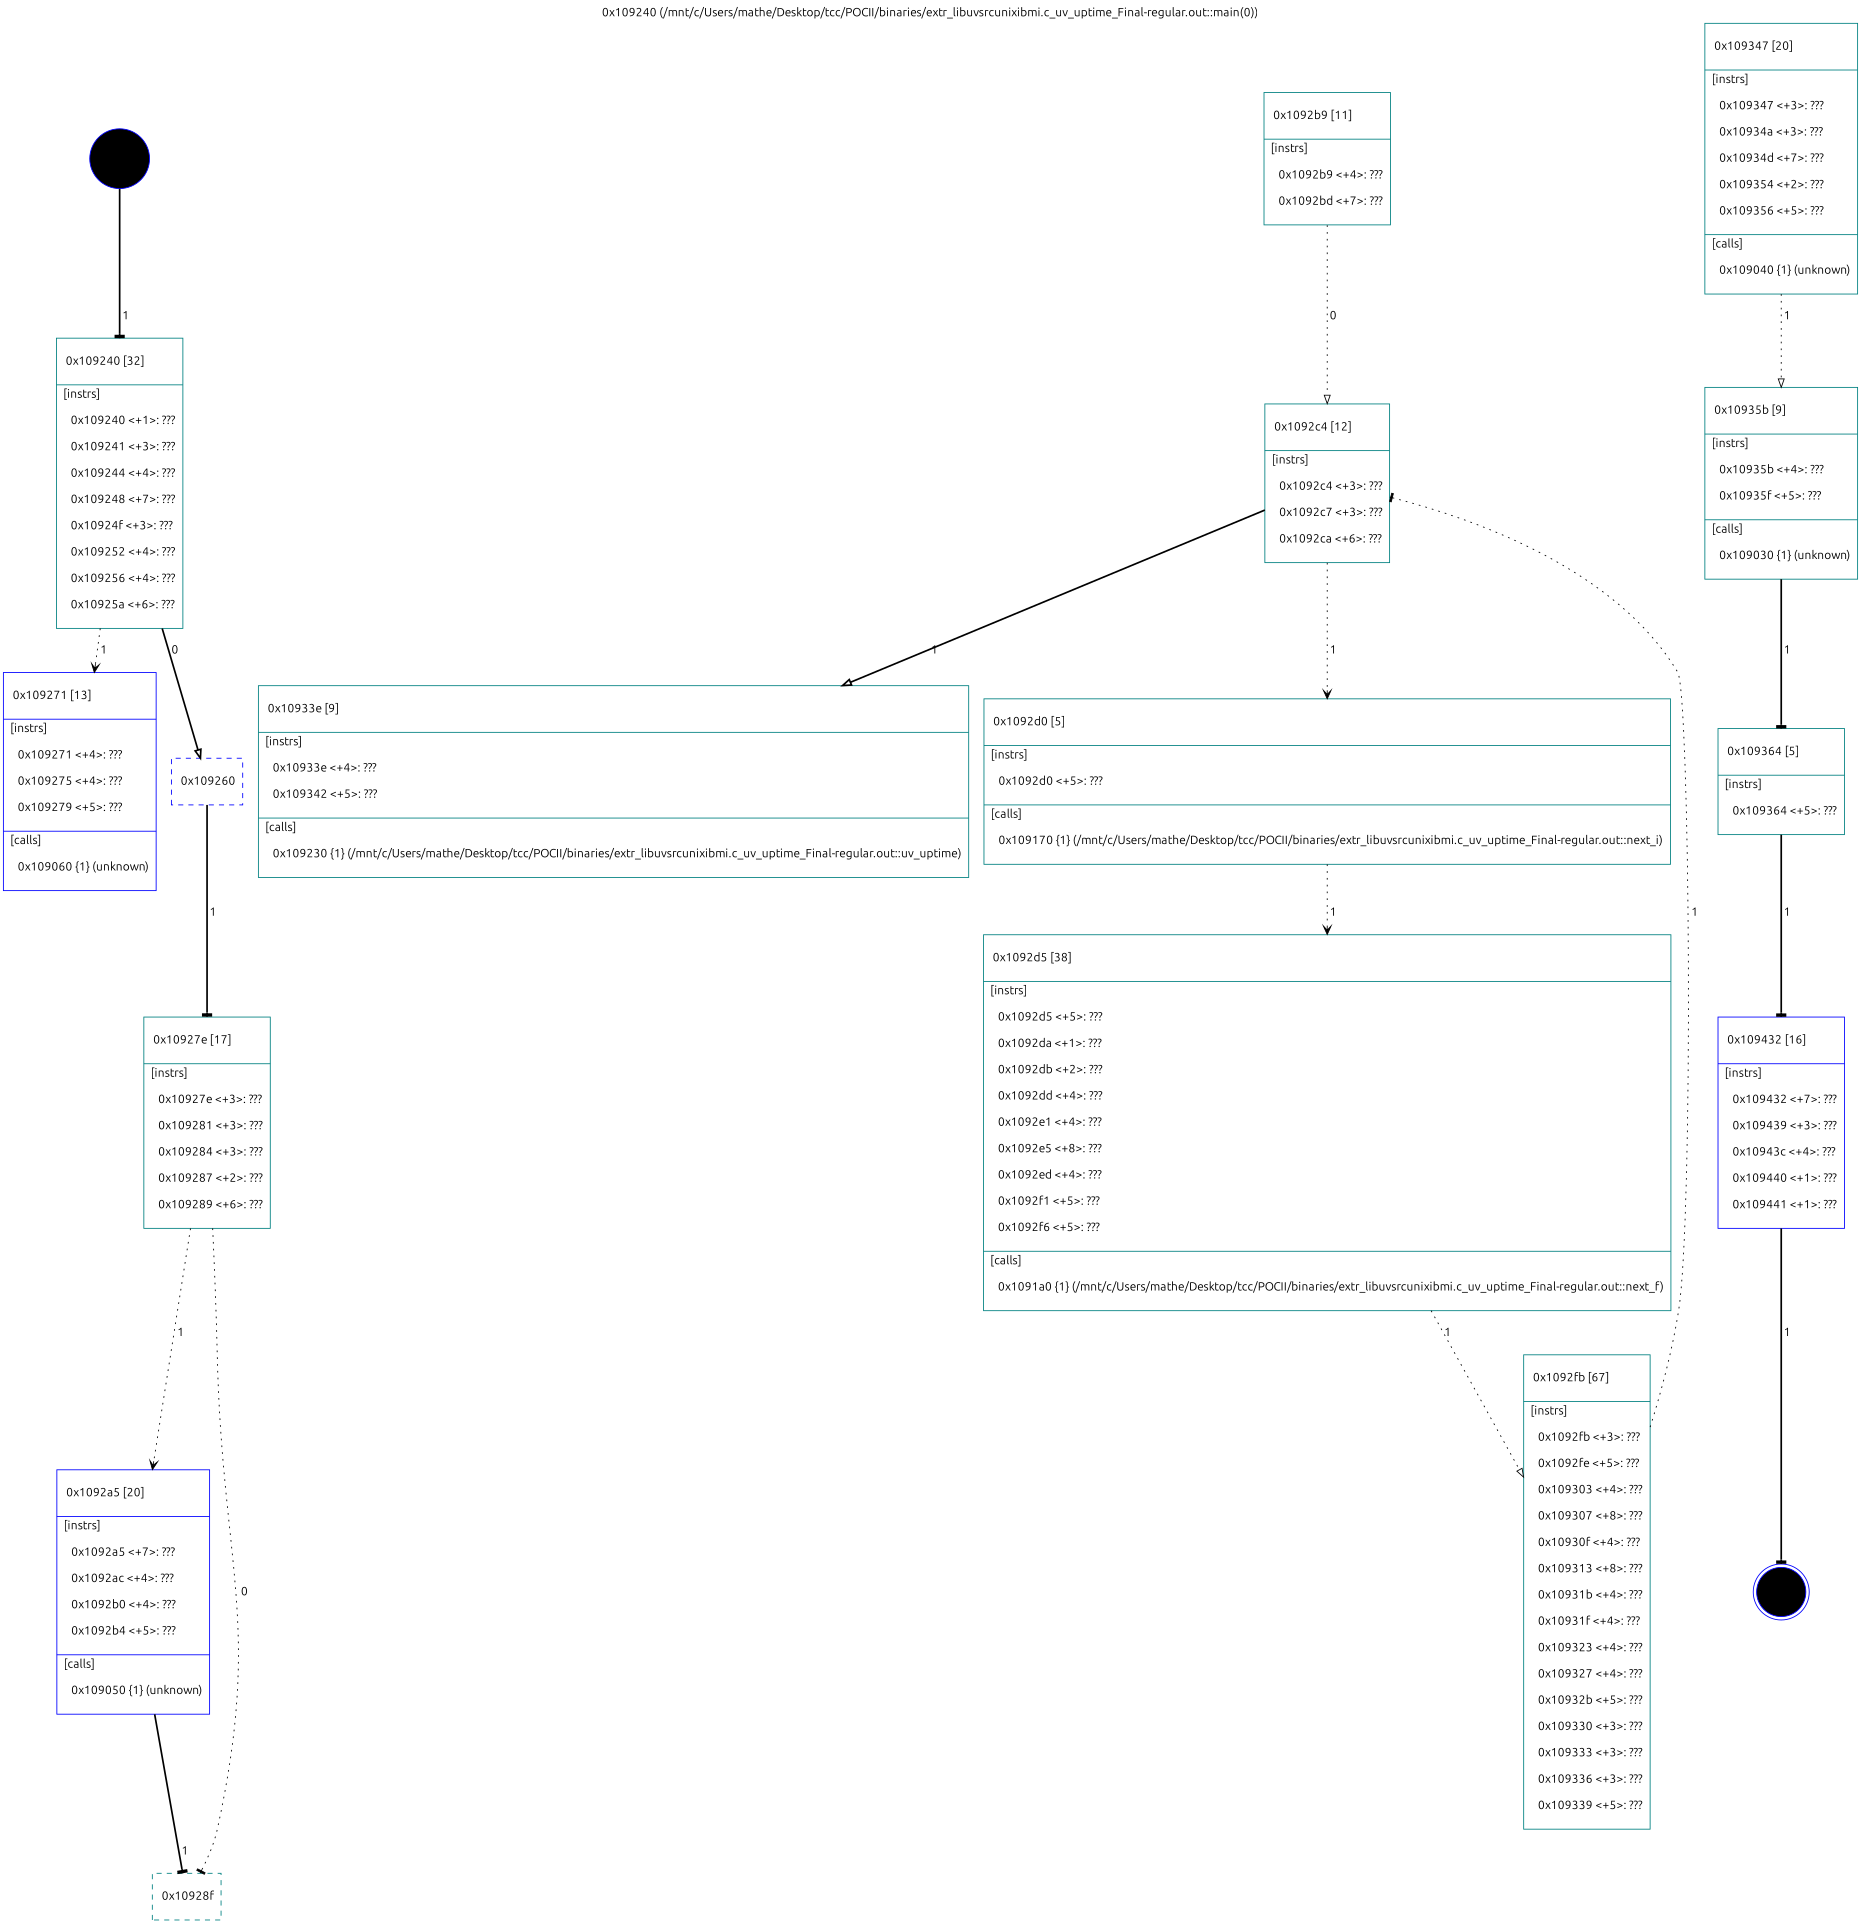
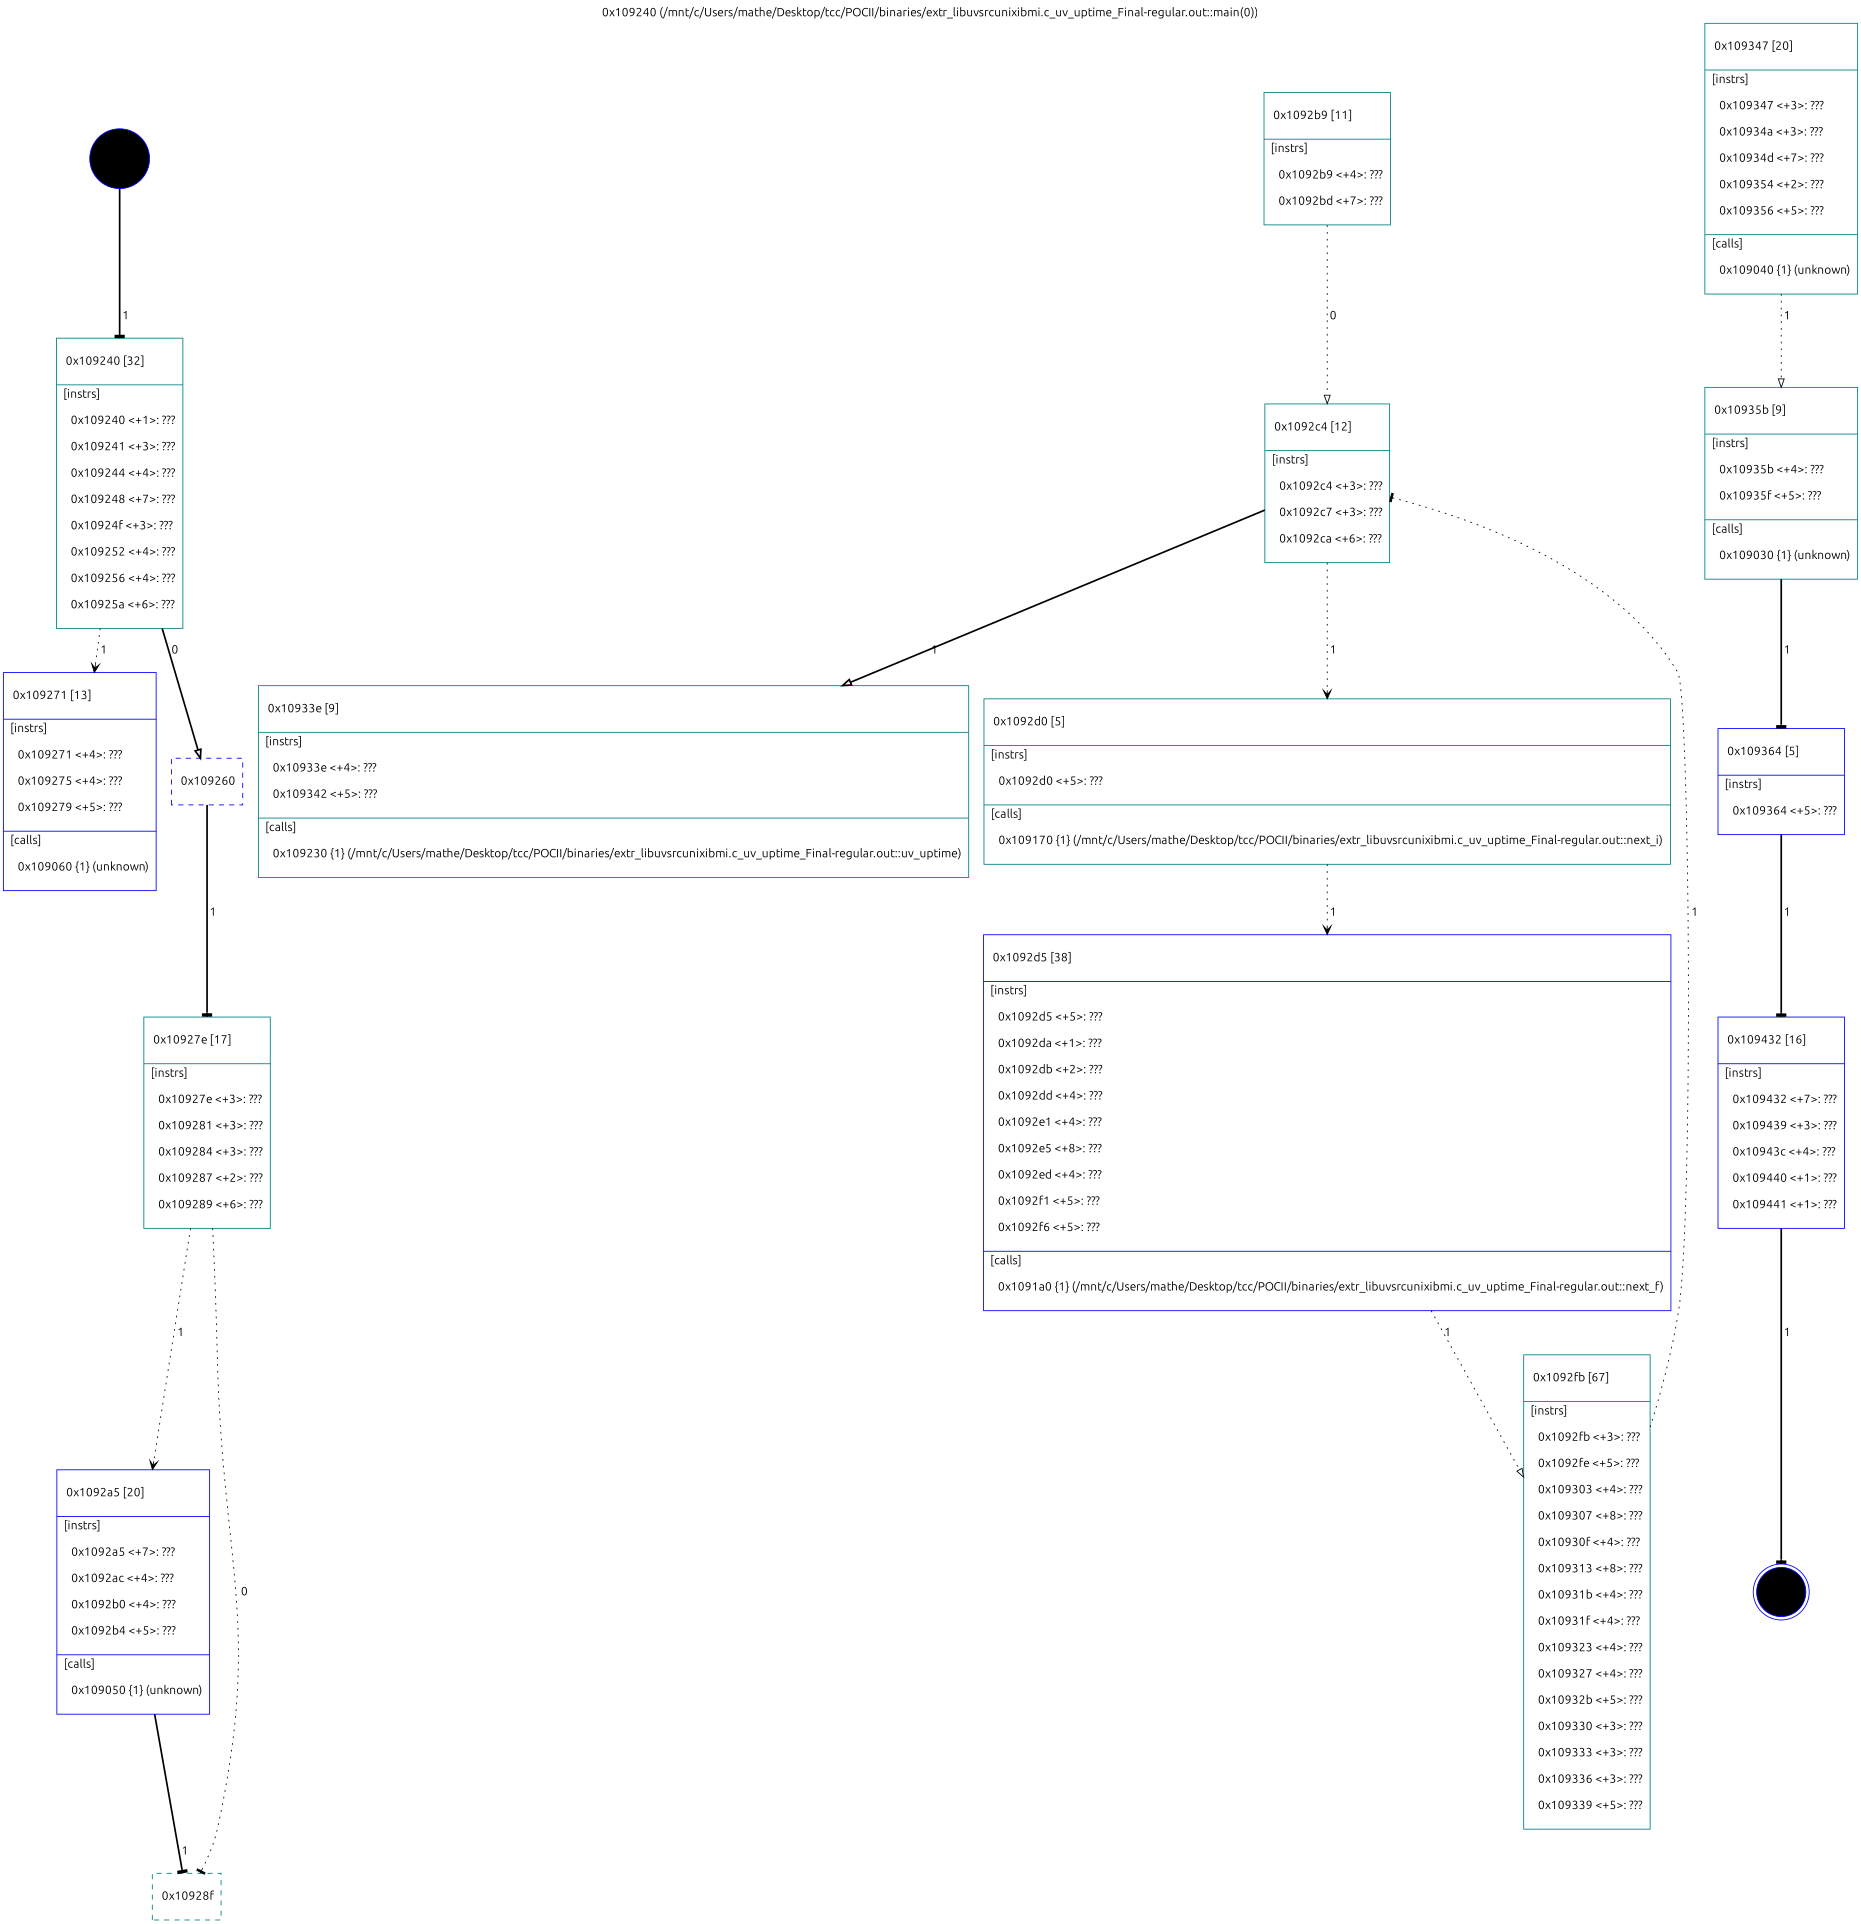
node "0x109364 [5]": color teal -> blue
node "0x1092d5 [38]": color teal -> blue
